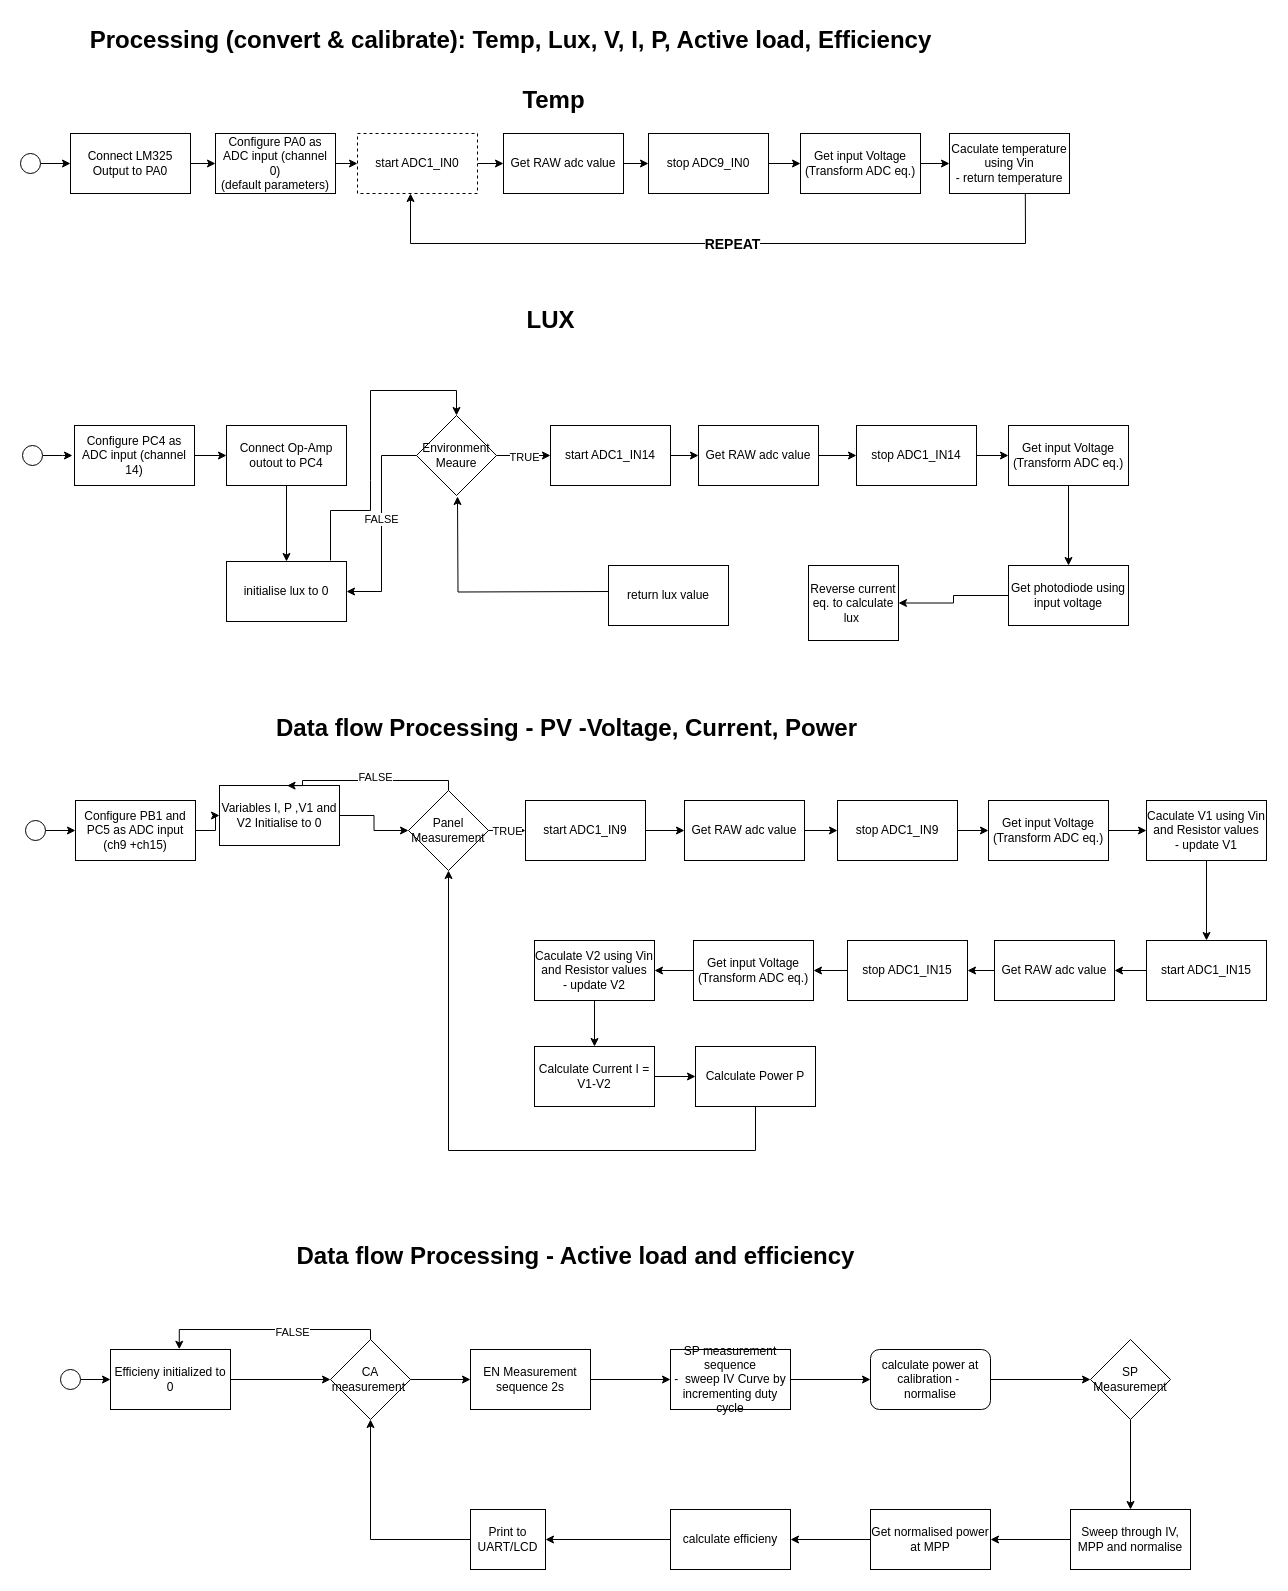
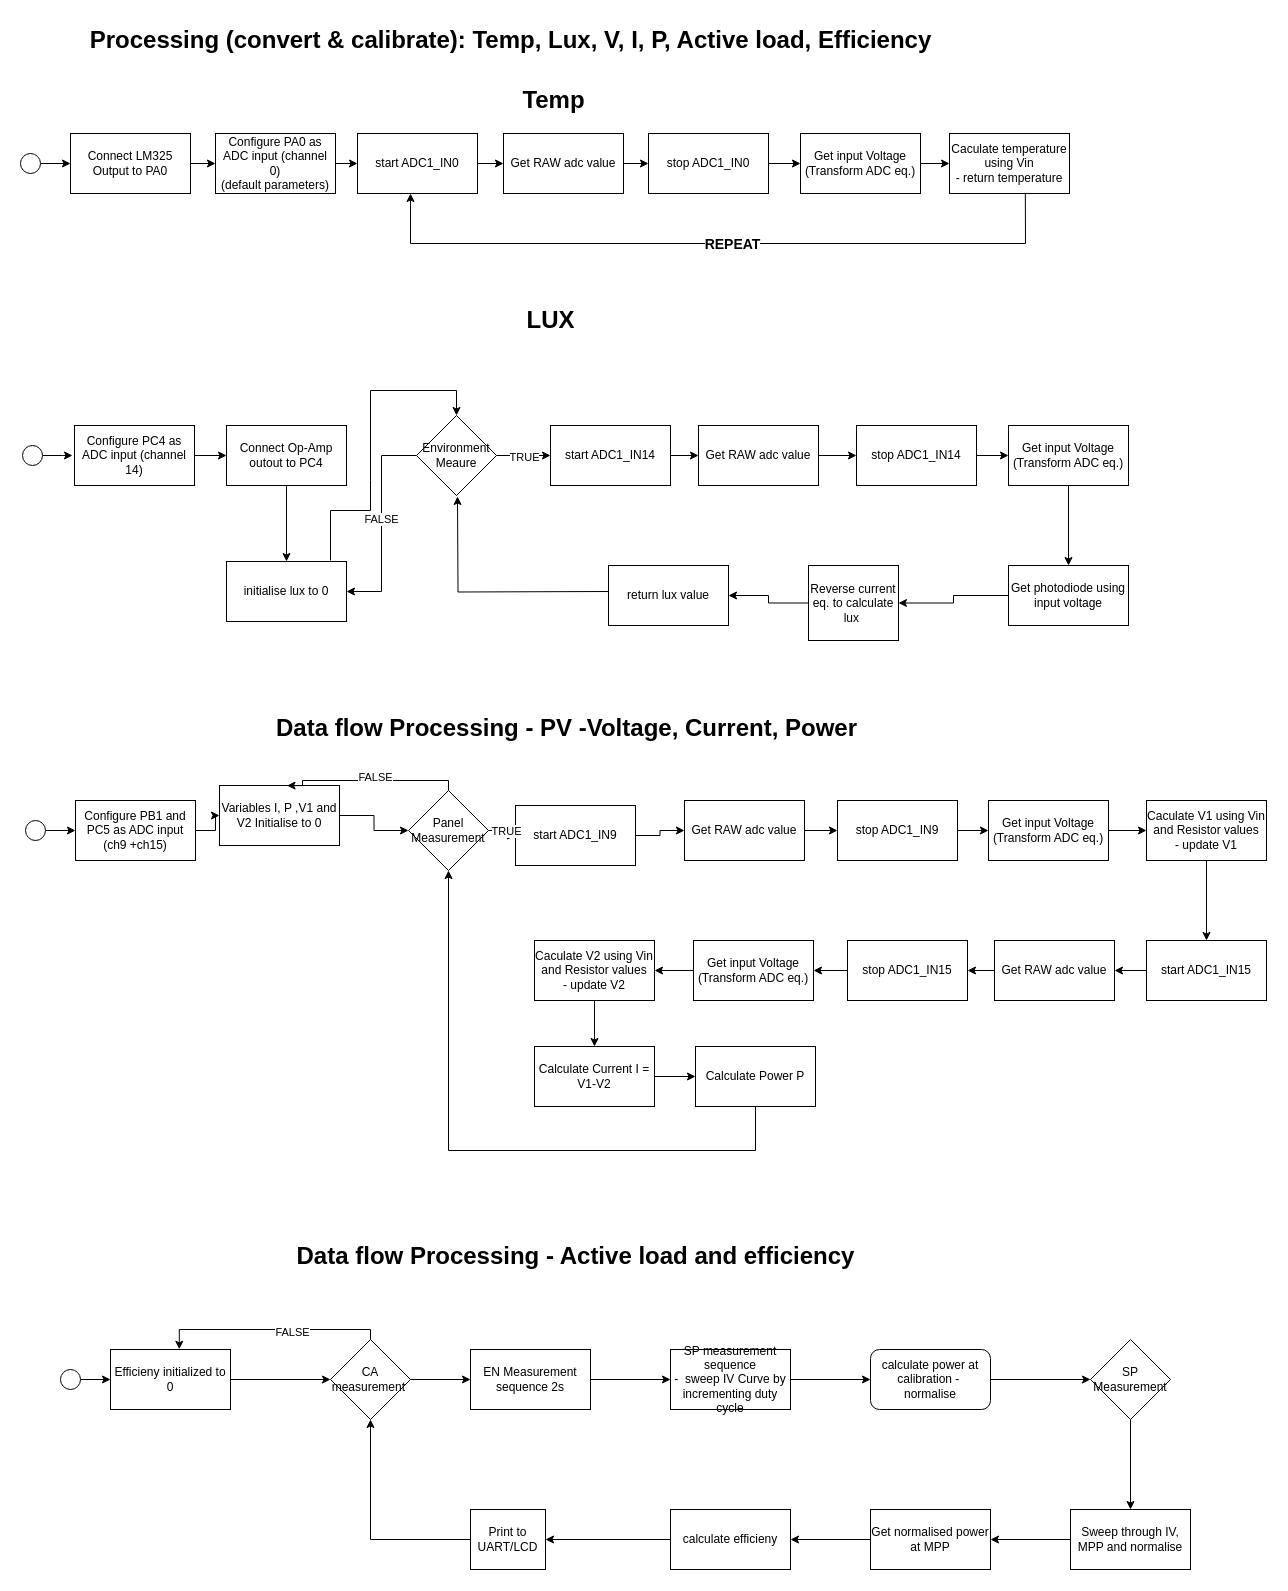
node "start ADC1_IN0": style dashed -> solid
node "stop ADC9_IN0": label "stop ADC9_IN0" -> "stop ADC1_IN0"
edge "Reverse current eq. to calculate lux" -> "return lux value": added
node "start ADC1_IN9": moved (586, 831) -> (576, 836)
